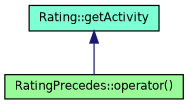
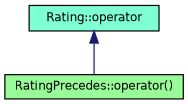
node "Rating::getActivity": label "Rating::getActivity" -> "Rating::operator"
